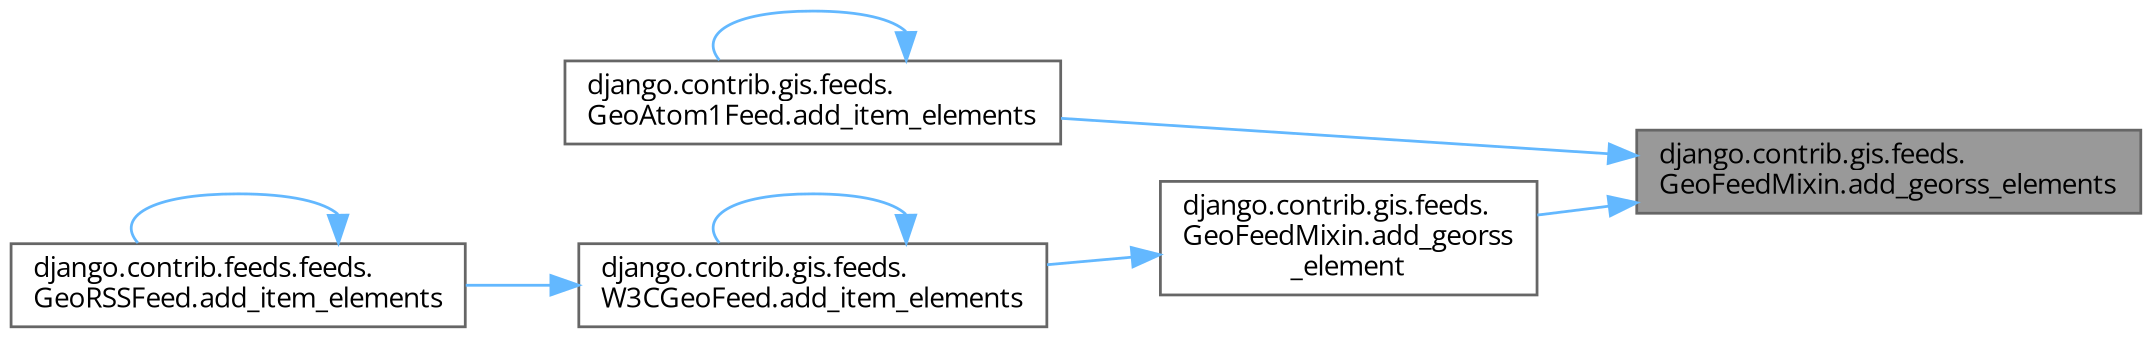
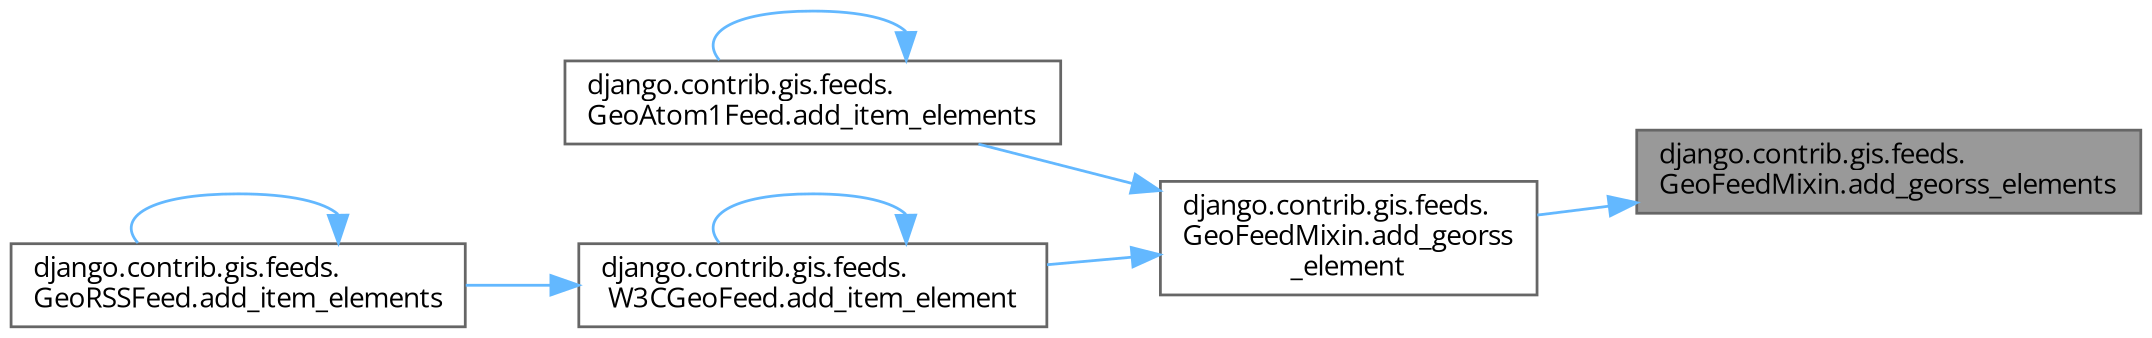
edge "django.contrib.gis.feeds. GeoAtom1Feed.add_item_elements" -> "django.contrib.gis.feeds. GeoFeedMixin.add_georss_elements": now "django.contrib.gis.feeds. GeoAtom1Feed.add_item_elements" -> "django.contrib.gis.feeds. GeoFeedMixin.add_georss _element"
node "django.contrib.feeds.feeds. GeoRSSFeed.add_item_elements": label "django.contrib.feeds.feeds. GeoRSSFeed.add_item_elements" -> "django.contrib.gis.feeds. GeoRSSFeed.add_item_elements"
node "django.contrib.gis.feeds. W3CGeoFeed.add_item_elements": label "django.contrib.gis.feeds. W3CGeoFeed.add_item_elements" -> "django.contrib.gis.feeds. W3CGeoFeed.add_item_element"
